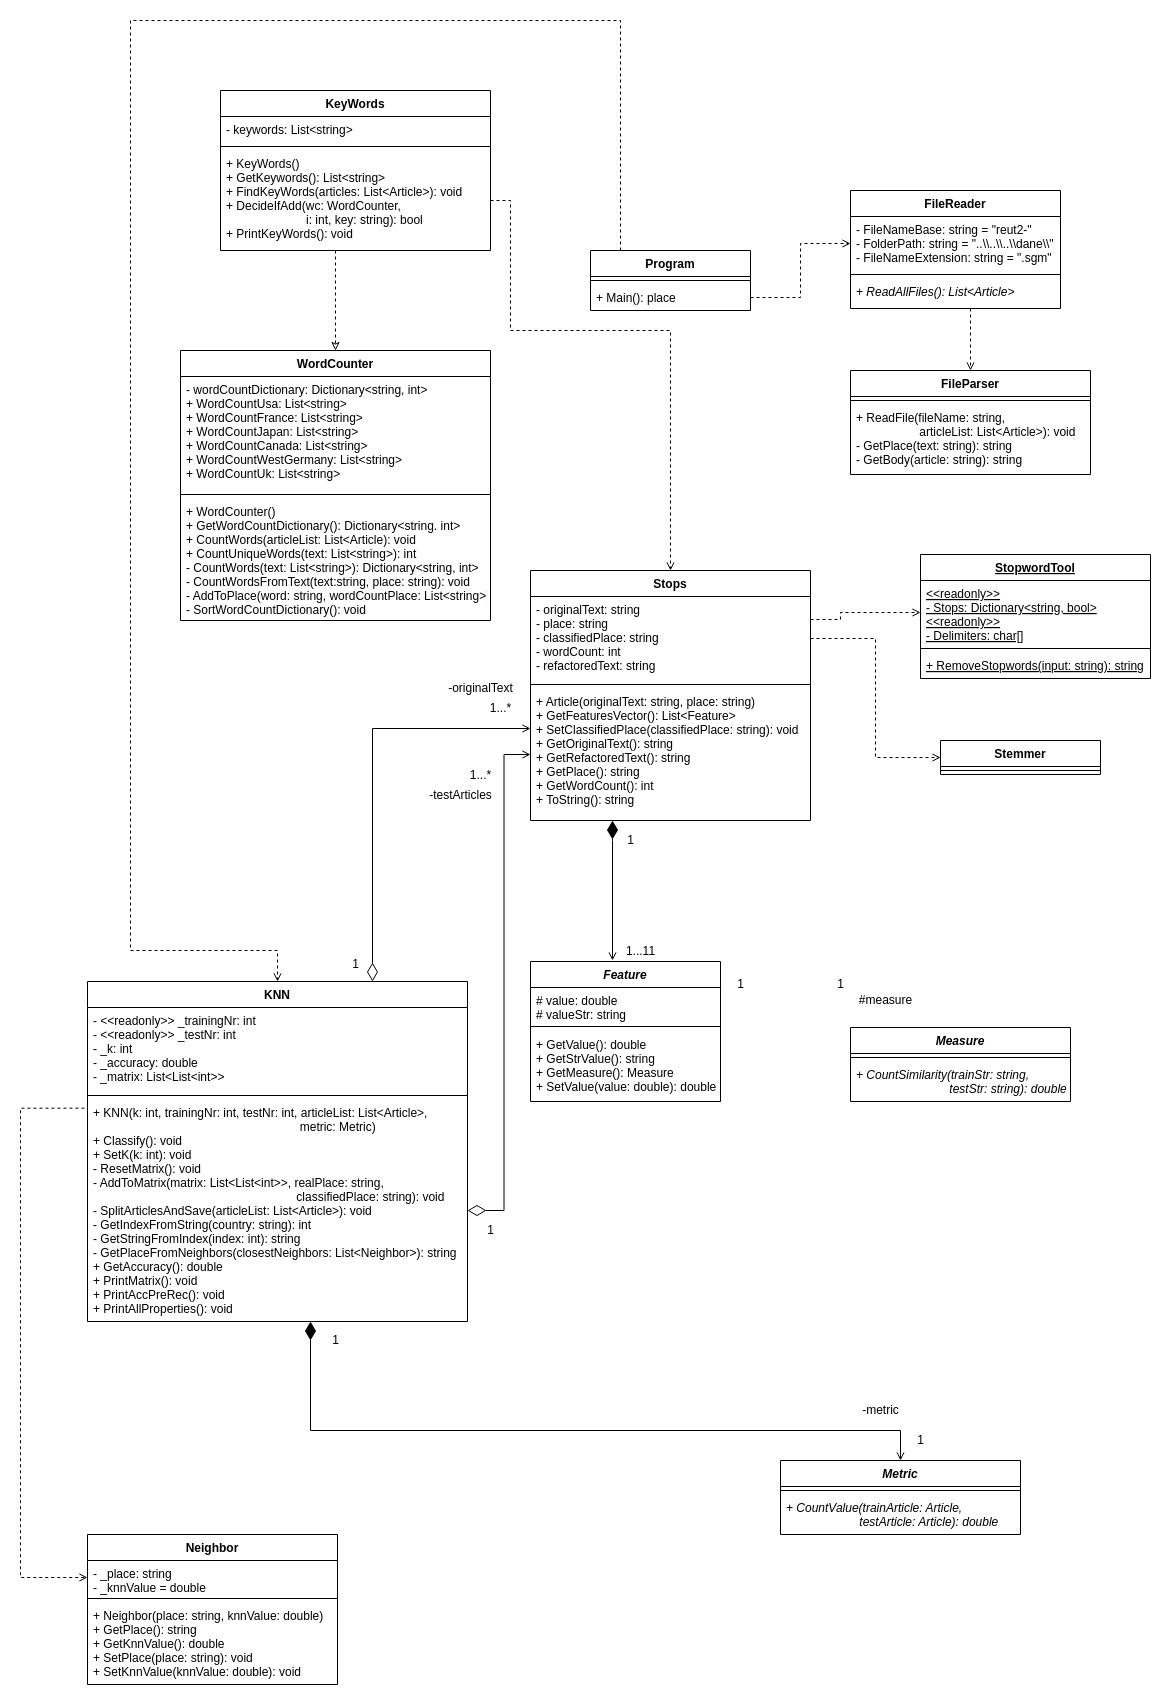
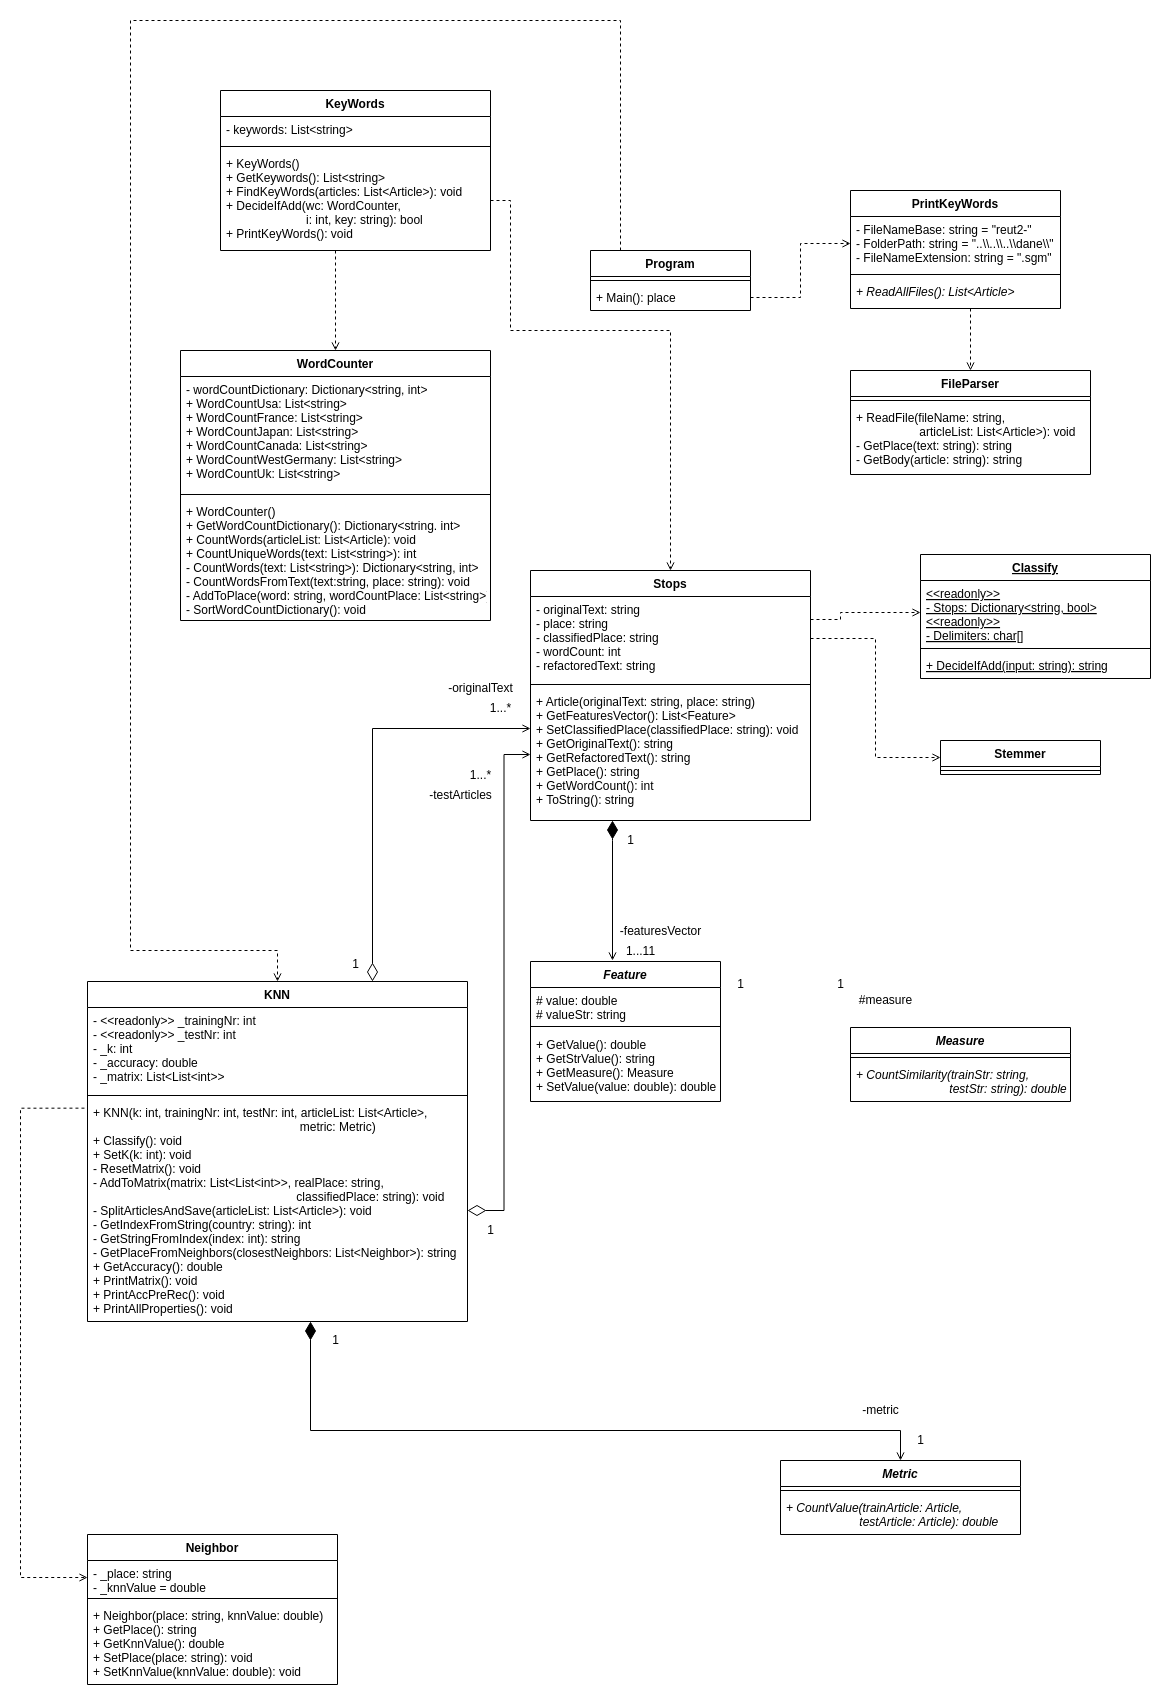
node "FileReader": label "FileReader" -> "PrintKeyWords"
edge "KeyWords" -> "WordCounter": arrowhead classic -> open
node "StopwordTool": label "StopwordTool" -> "Classify"
node "+ RemoveStopwords(input: string): string": label "+ RemoveStopwords(input: string): string" -> "+ DecideIfAdd(input: string): string"
node "-featuresVector": added
